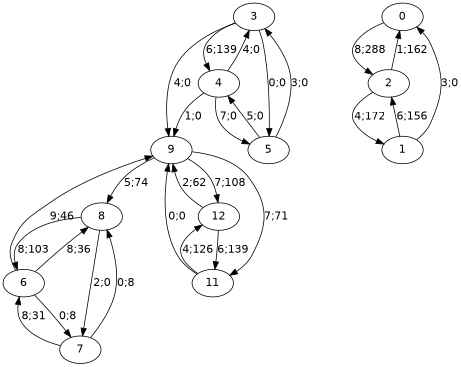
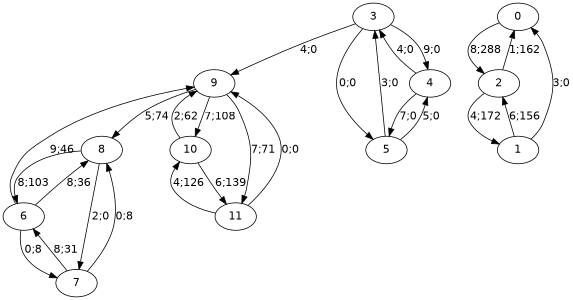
edge "3" -> "4": label "6;139" -> "9;0"
edge "4" -> "9": removed, label "1;0"
node "12": label "12" -> "10"
